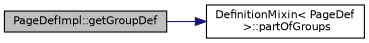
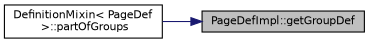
edge "PageDefImpl::getGroupDef" -> "DefinitionMixin< PageDef >::partOfGroups": reversed
